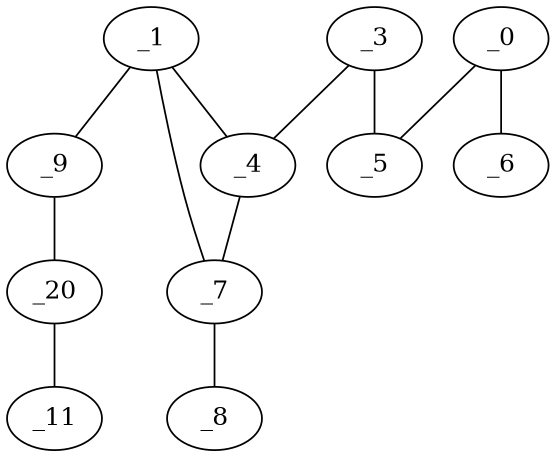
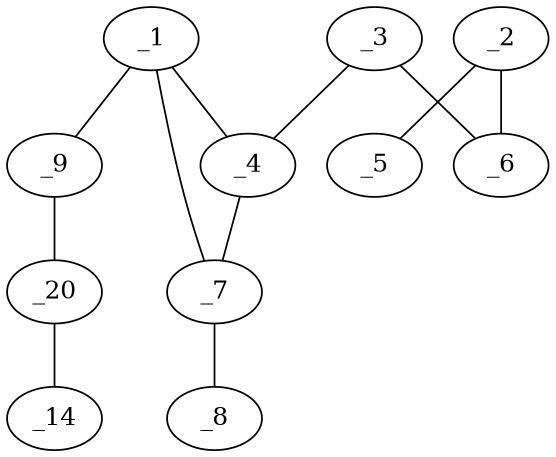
node "_0": label "_0" -> "_2"
edge "_3" -- "_5": now "_3" -- "_6"
node "_11": label "_11" -> "_14"
